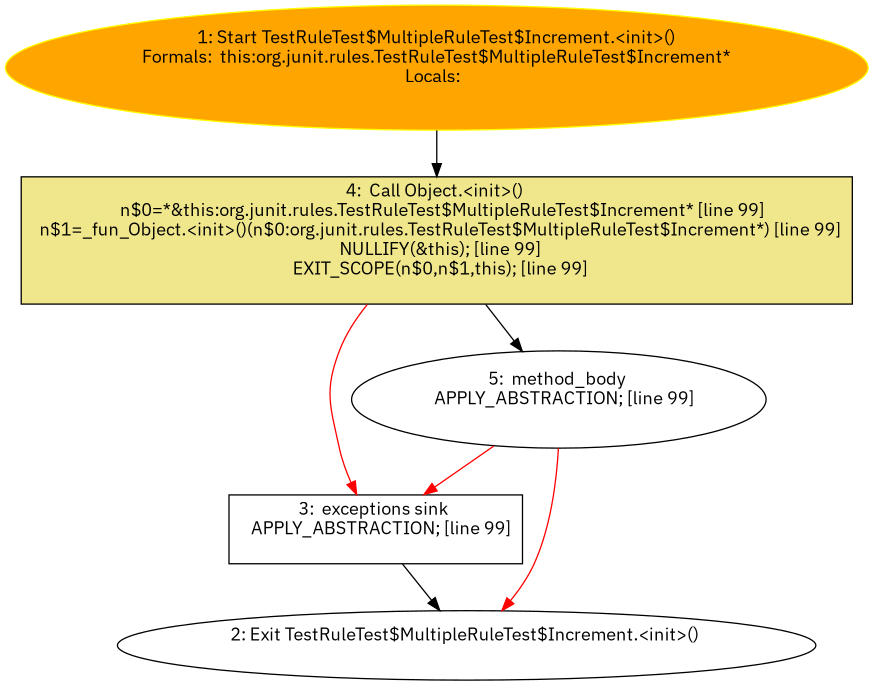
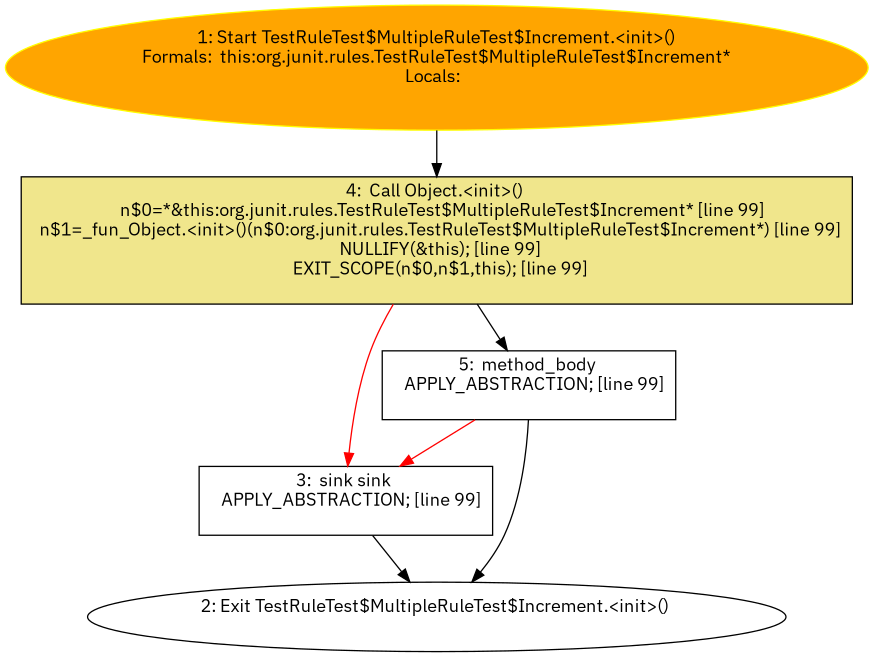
node "5:  method_body APPLY_ABSTRACTION; [line 99]": shape ellipse -> box
node "3:  exceptions sink APPLY_ABSTRACTION; [line 99]": label "3:  exceptions sink APPLY_ABSTRACTION; [line 99]" -> "3:  sink sink APPLY_ABSTRACTION; [line 99]"
edge "5:  method_body APPLY_ABSTRACTION; [line 99]" -> "2: Exit TestRuleTest$MultipleRuleTest$Increment.<init>()": color red -> black
